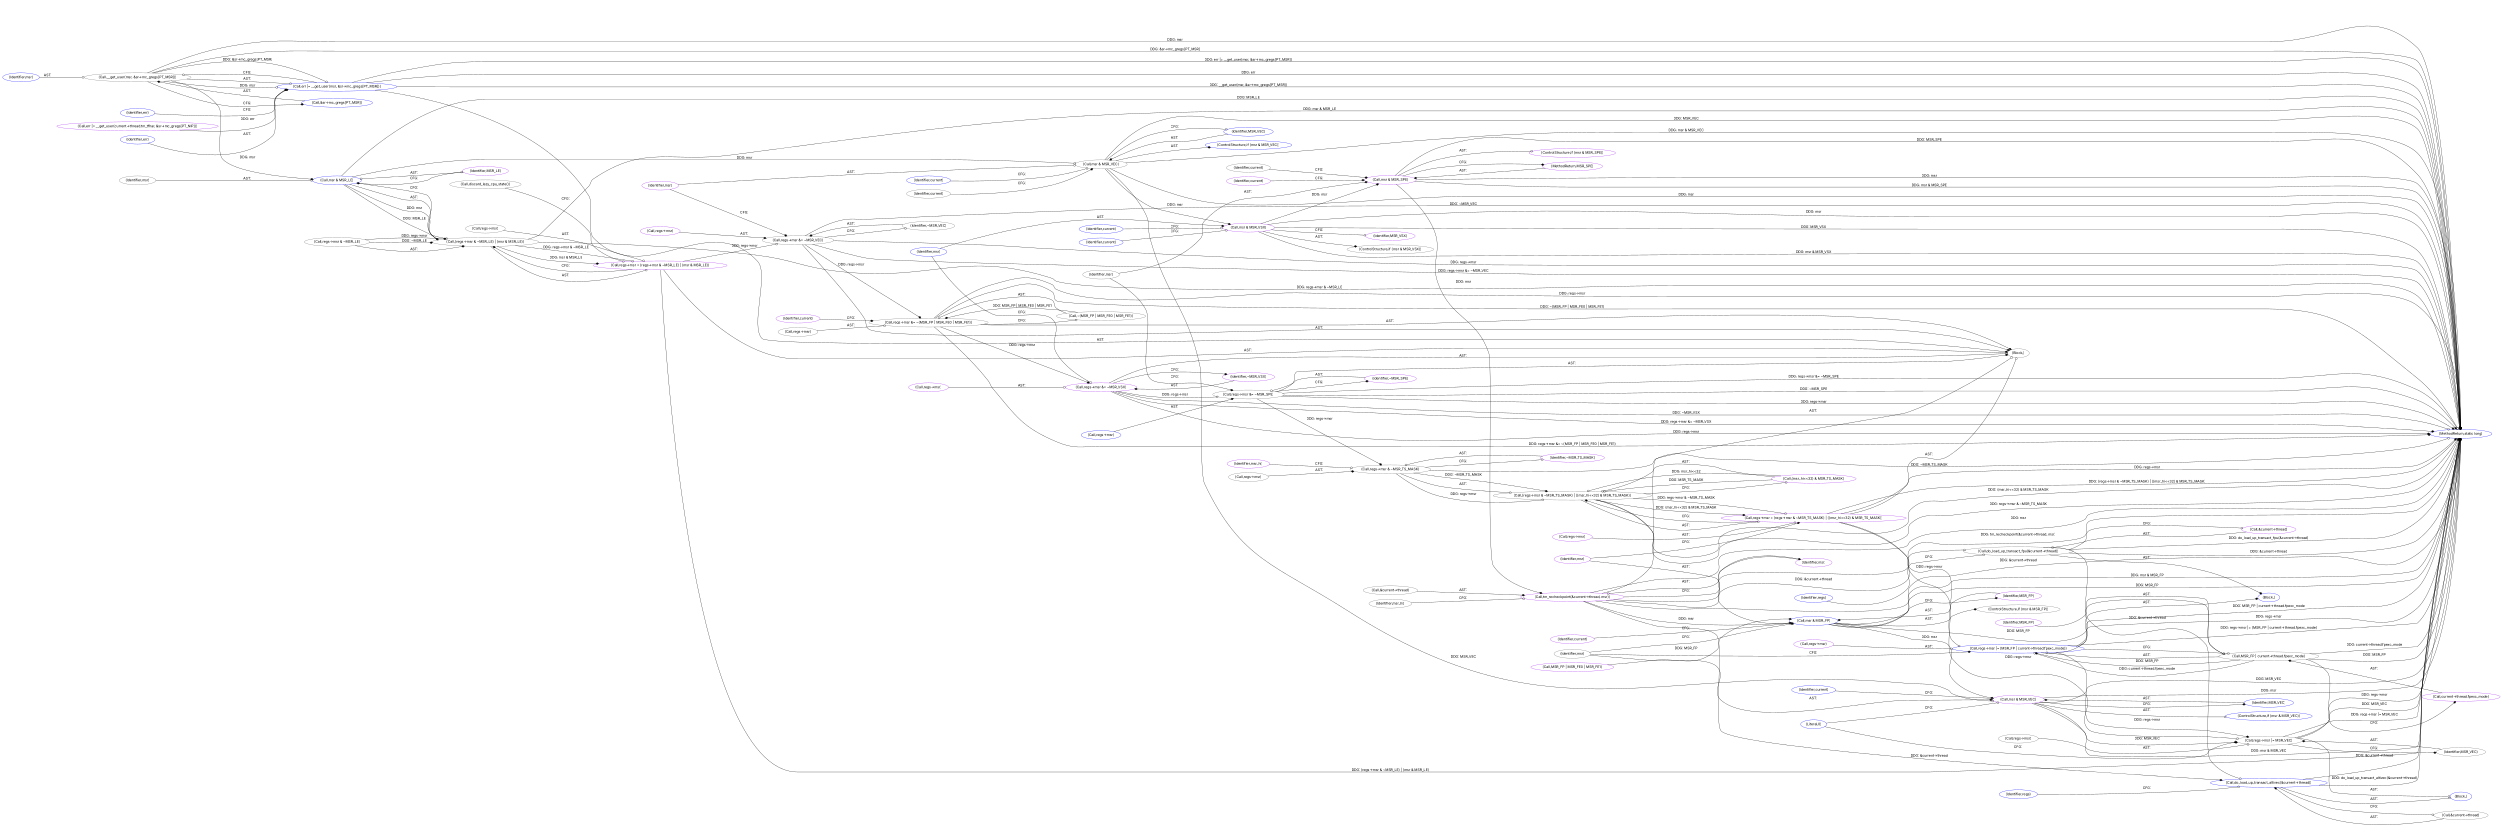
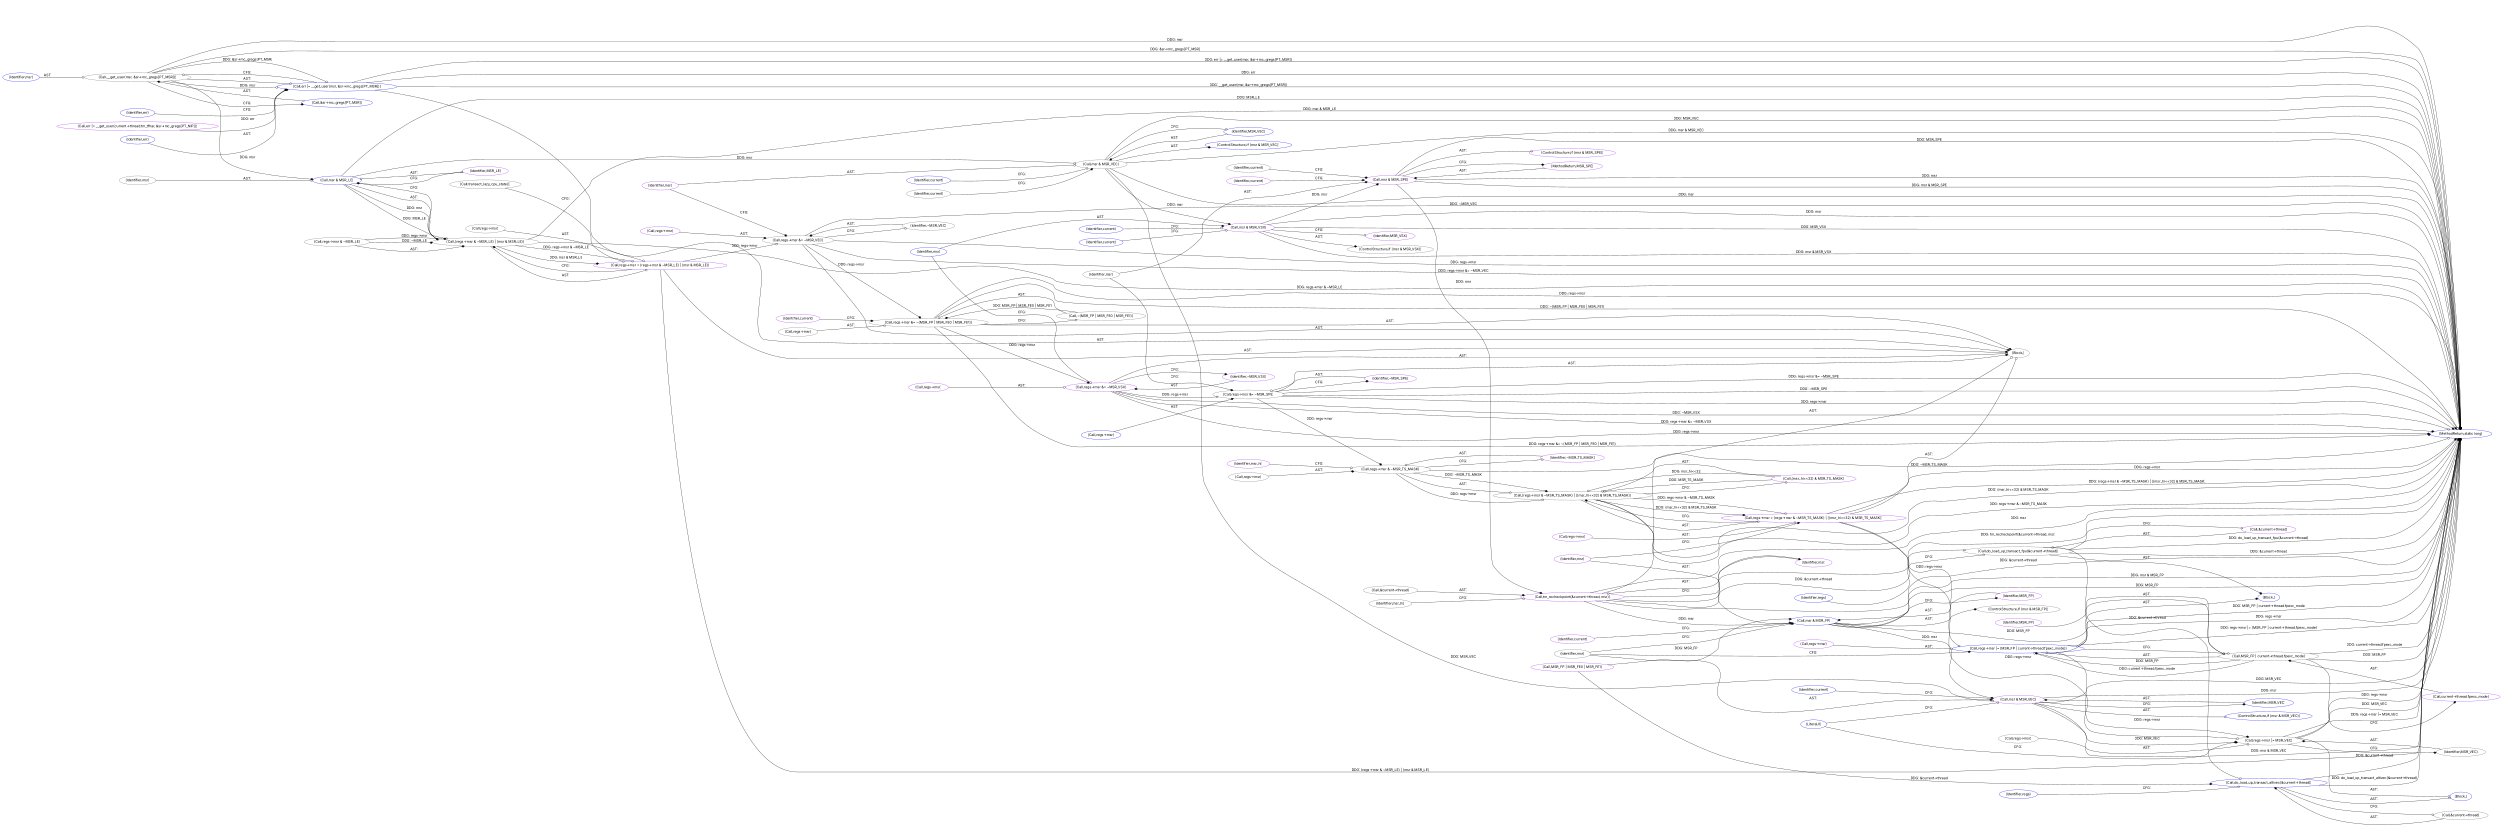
node "(Call,discard_lazy_cpu_state())": label "(Call,discard_lazy_cpu_state())" -> "(Call,transact_lazy_cpu_state())"
edge "(Call,tm_recheckpoint(&current->thread, msr))" -> "(Call,do_load_up_transact_altivec(&current->thread))": now "(Call,MSR_FP | MSR_FE0 | MSR_FE1)" -> "(Call,do_load_up_transact_altivec(&current->thread))"
